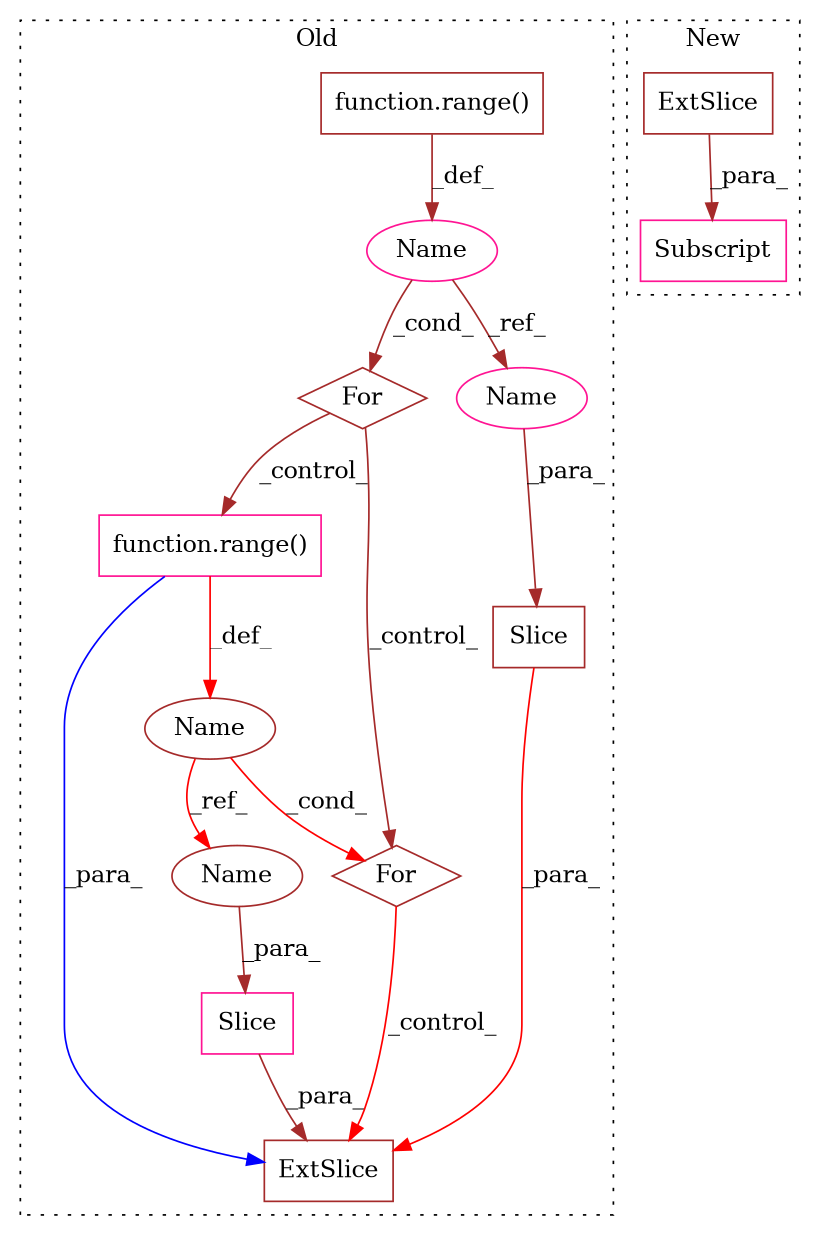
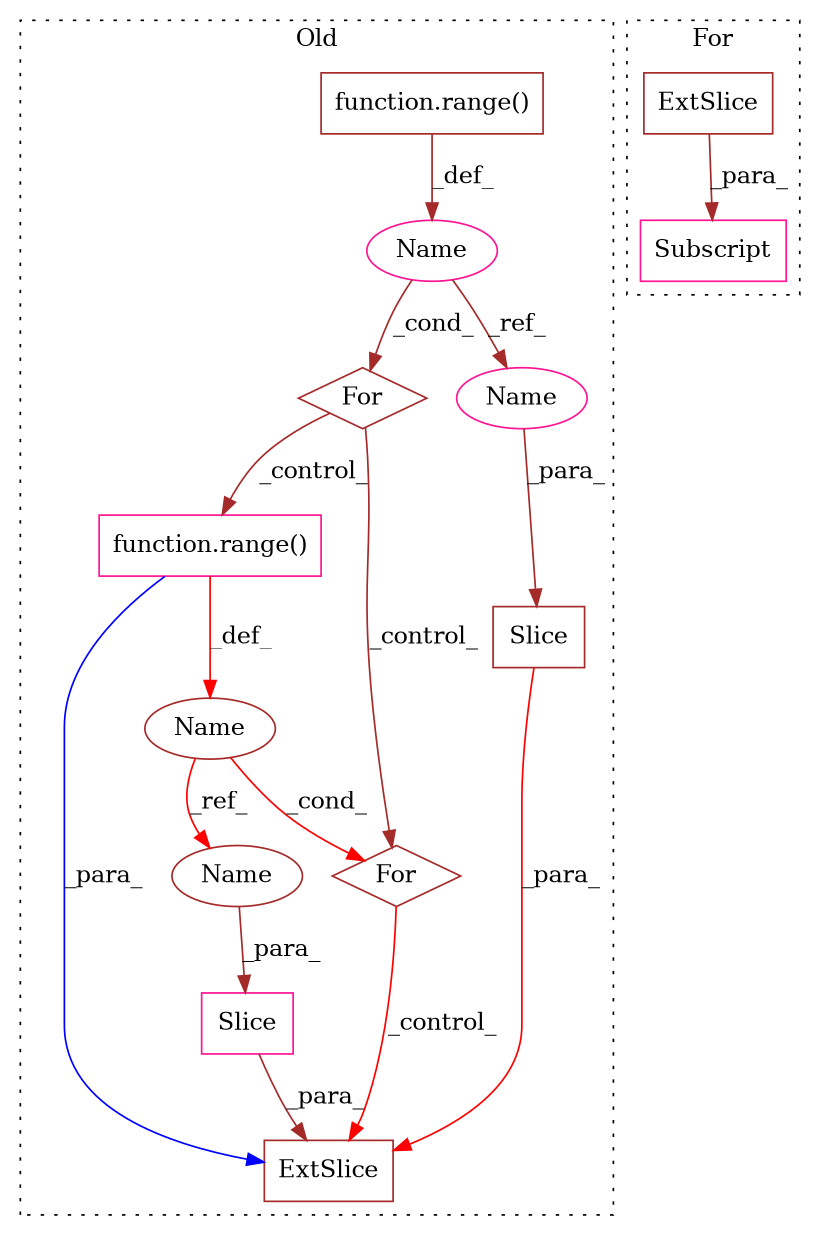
cluster "New": label "New" -> "For"
